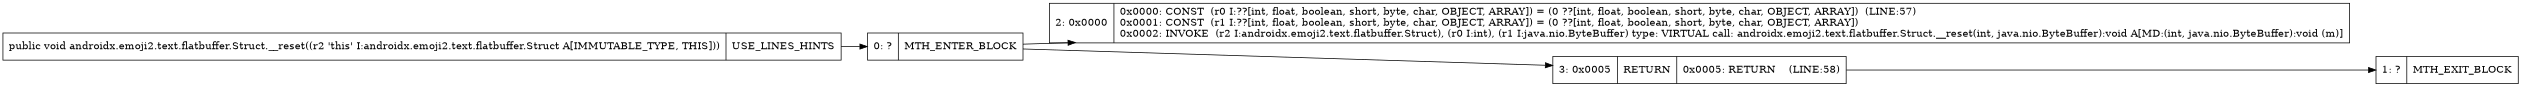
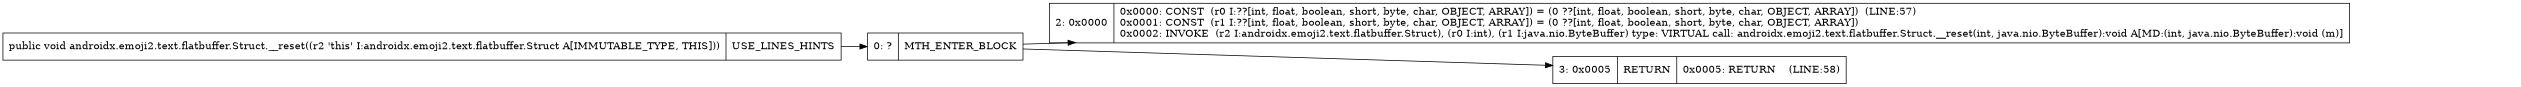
node "1: ?": removed
